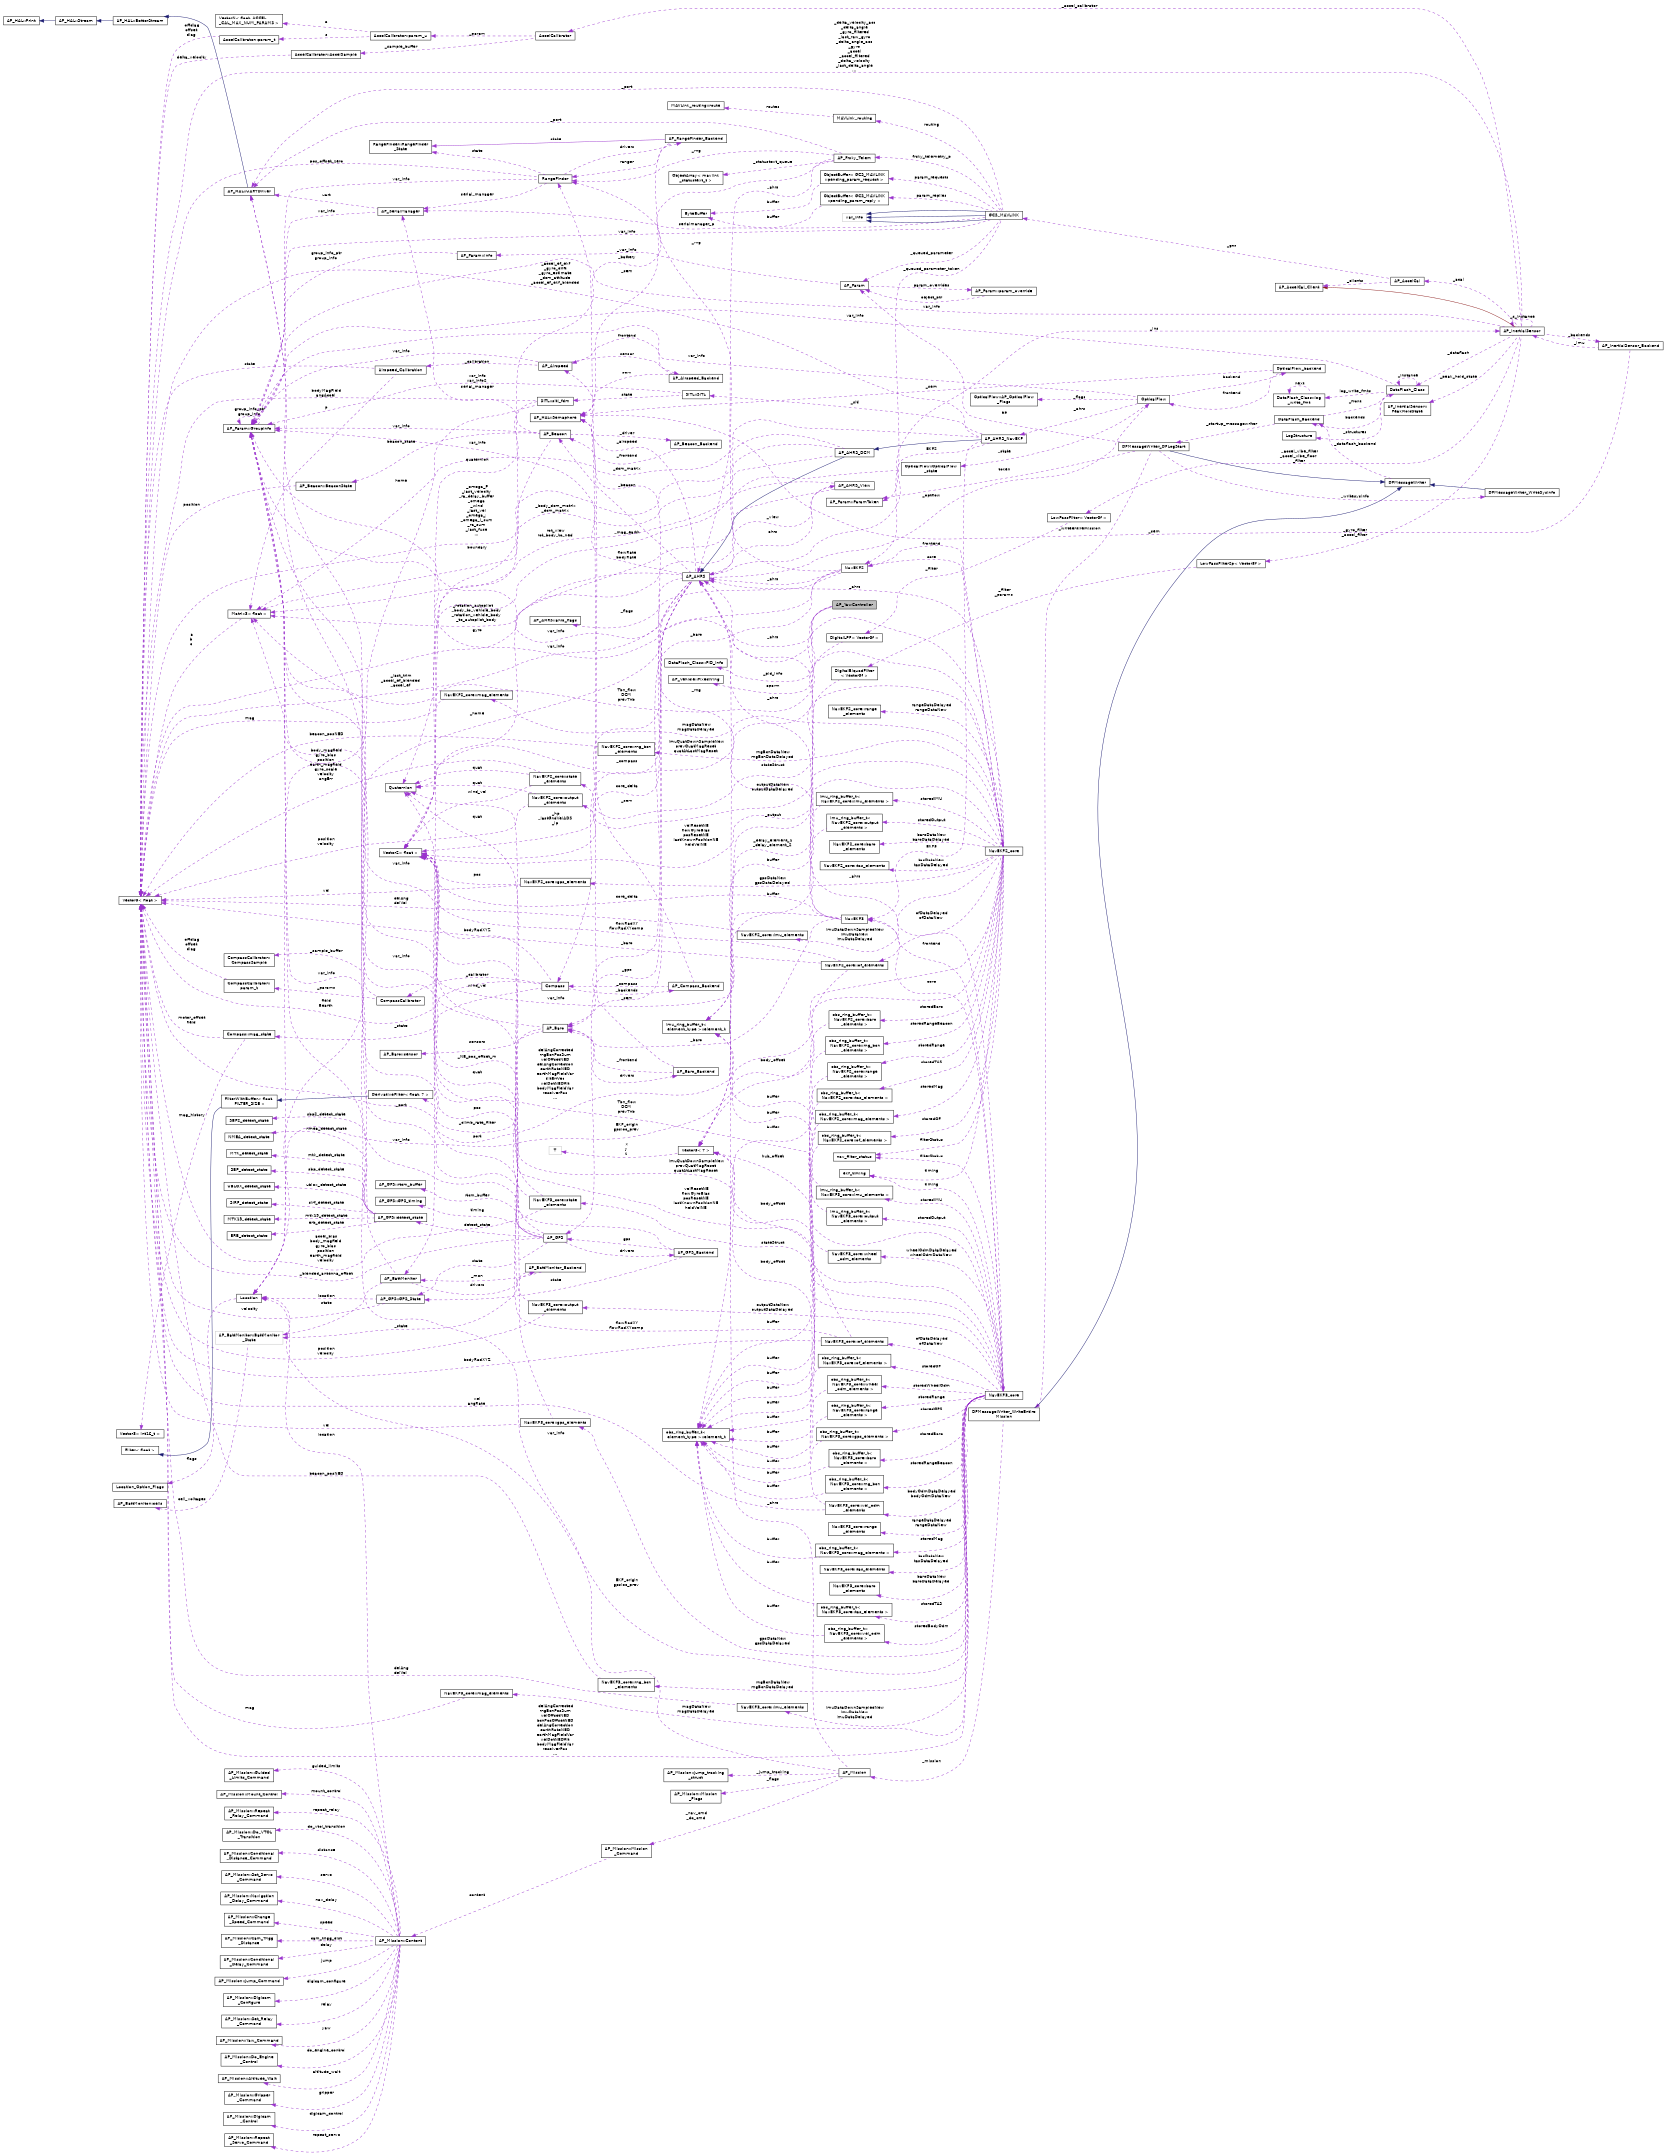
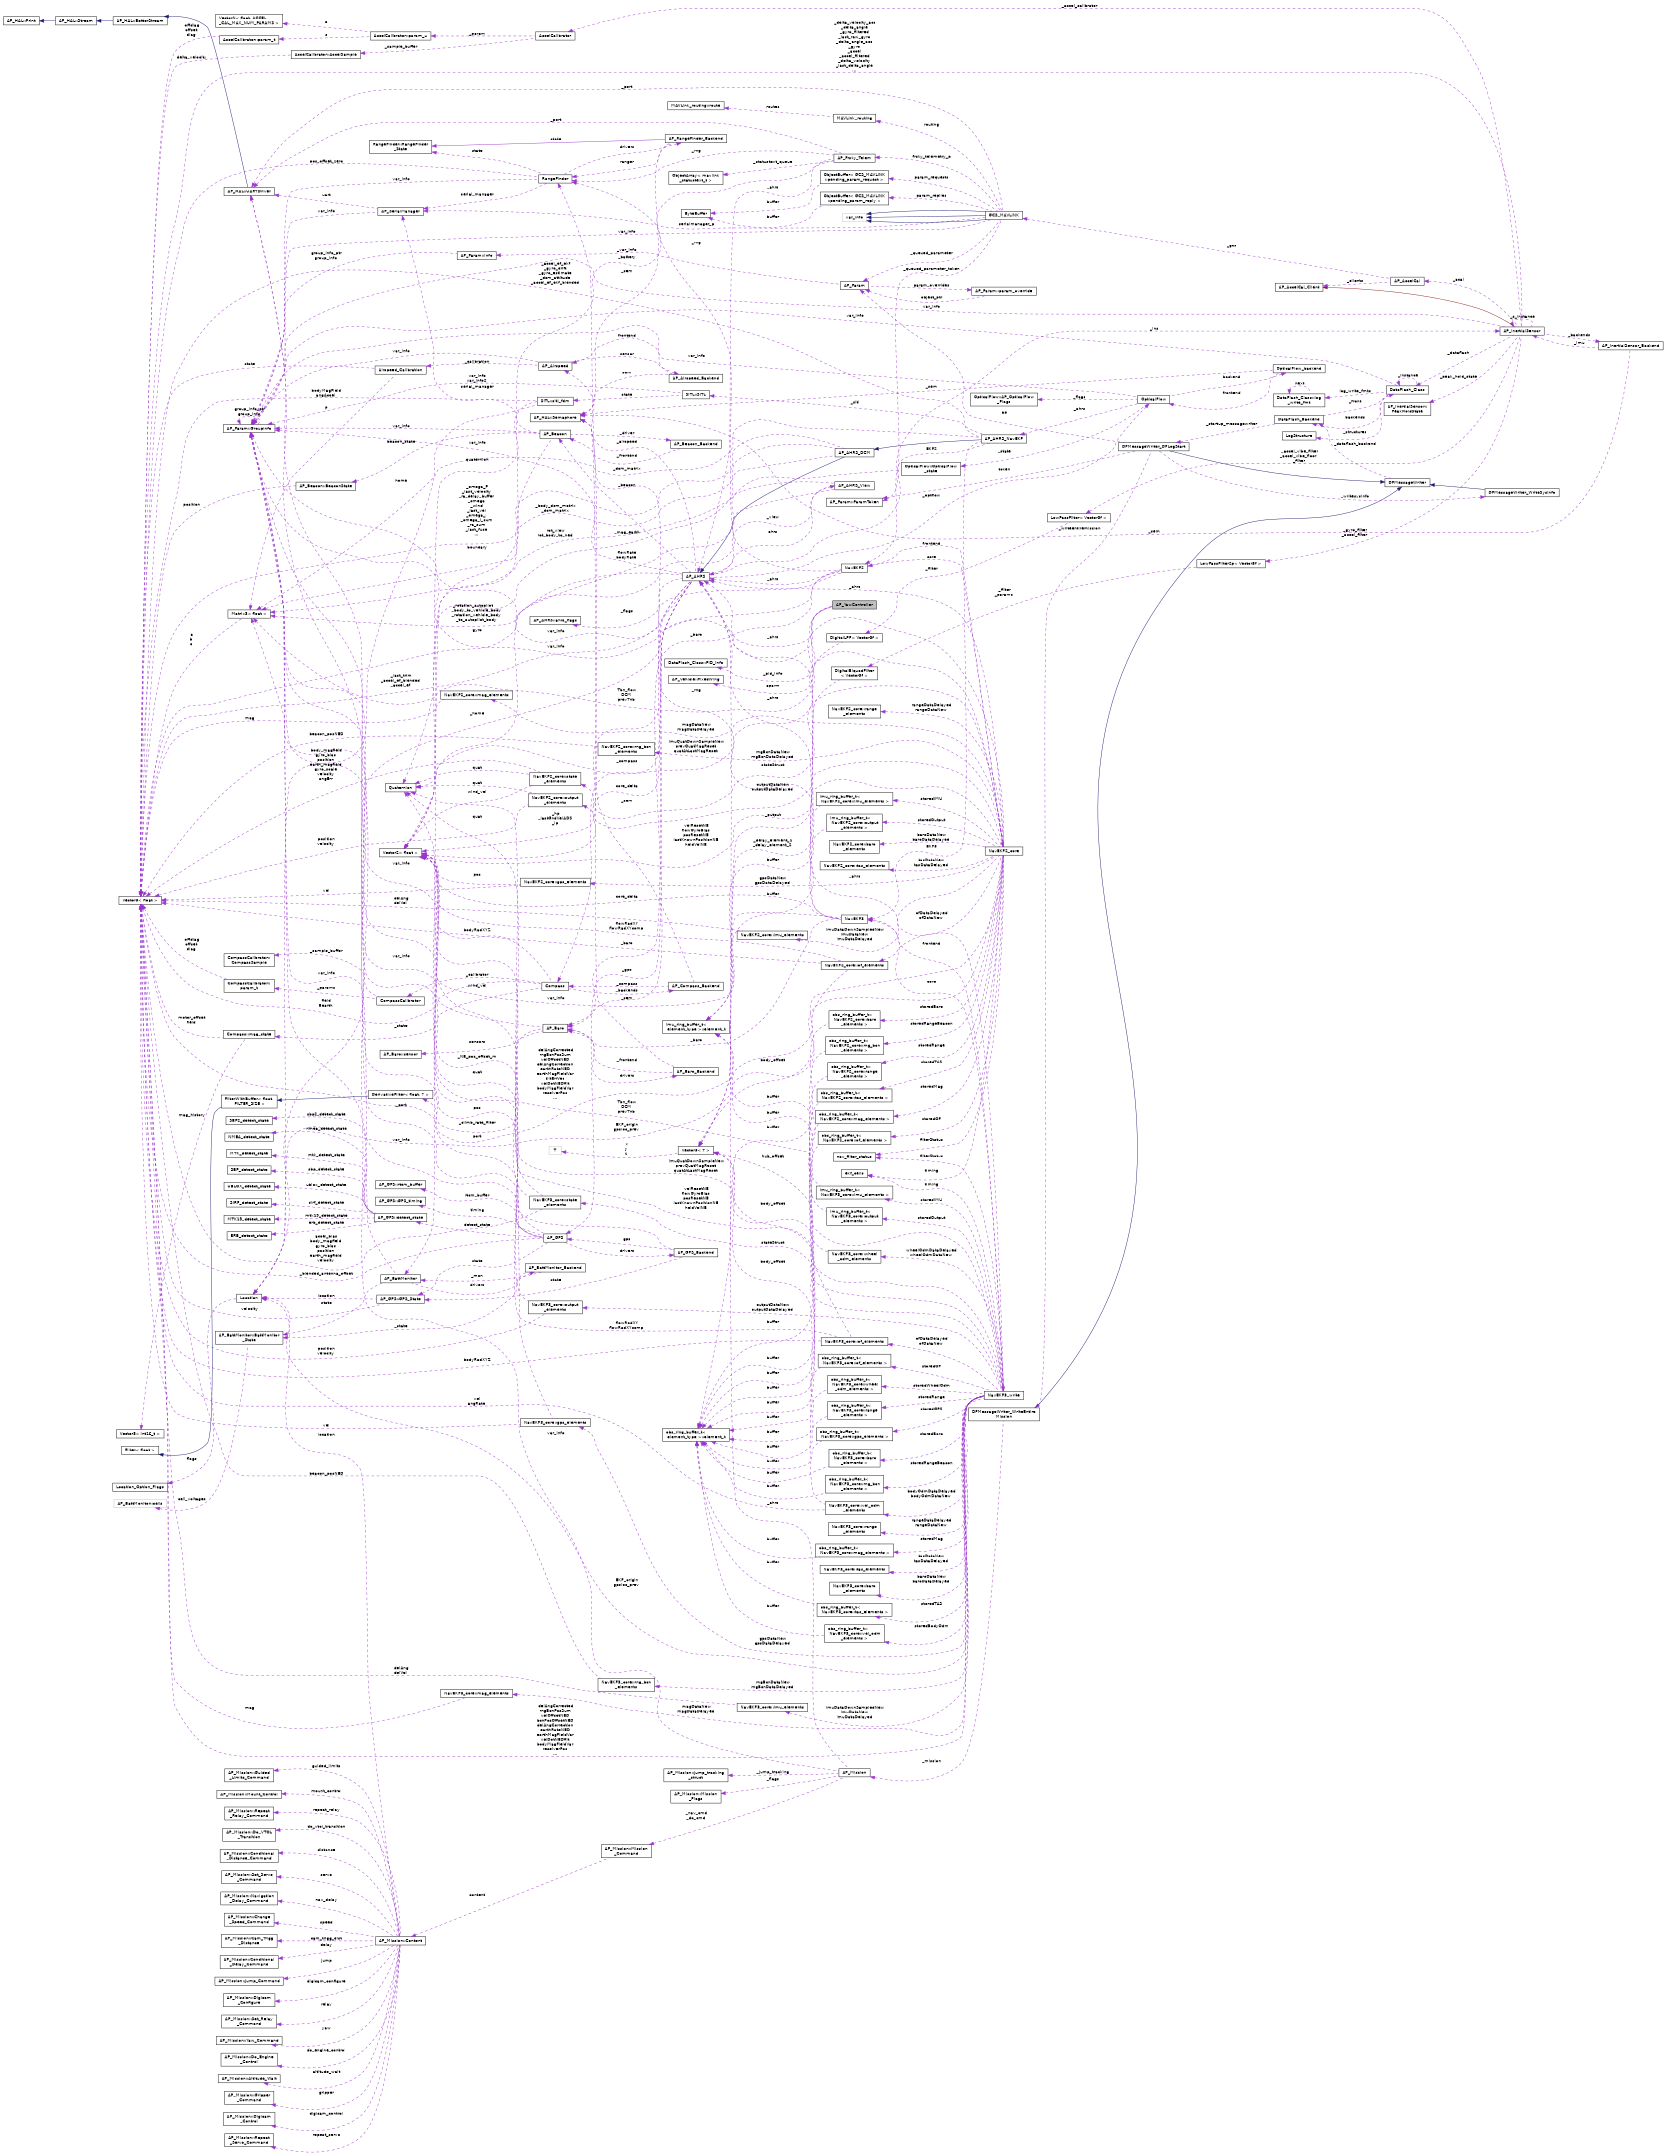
node "ekf_timing": label "ekf_timing" -> "ekf_cells"
node "AP_BattMonitor::BattMonitor _State": color grey75 -> black
node "NavEKF3_core": label "NavEKF3_core" -> "NavEKF3_write"
node "AP_BattMonitor::cells": color black -> grey75
